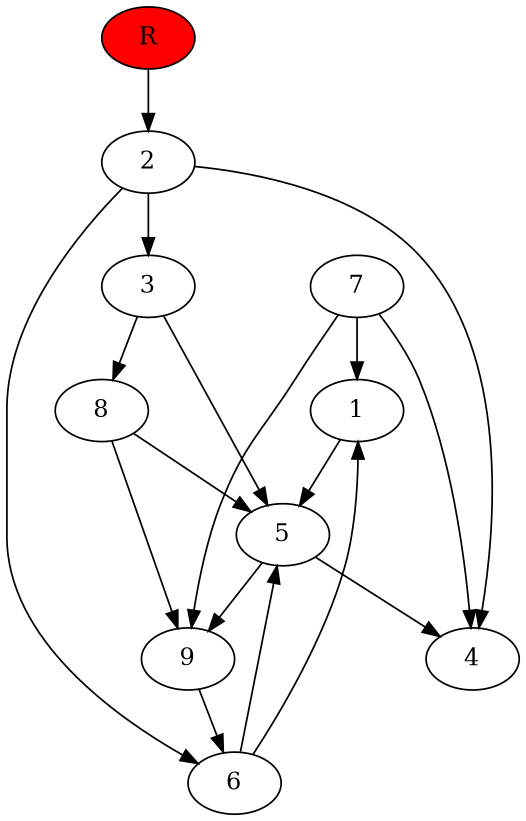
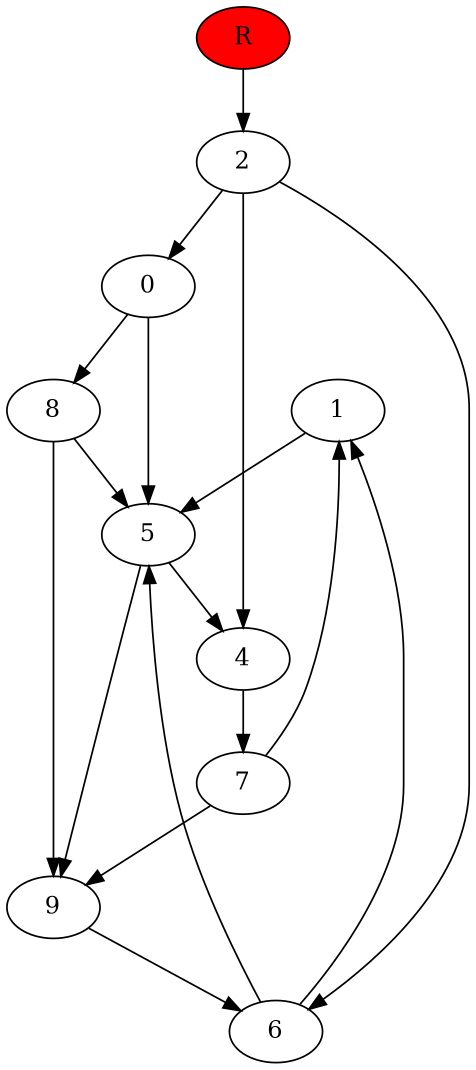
node "3": label "3" -> "0"
edge "7" -> "4": reversed
